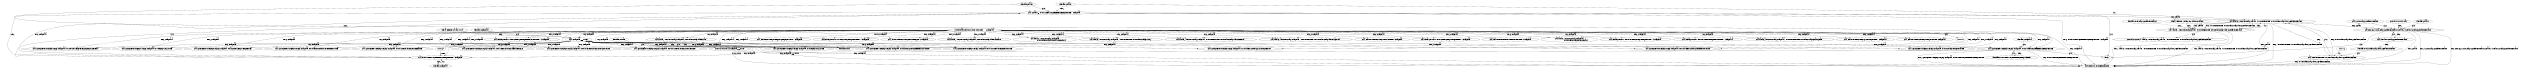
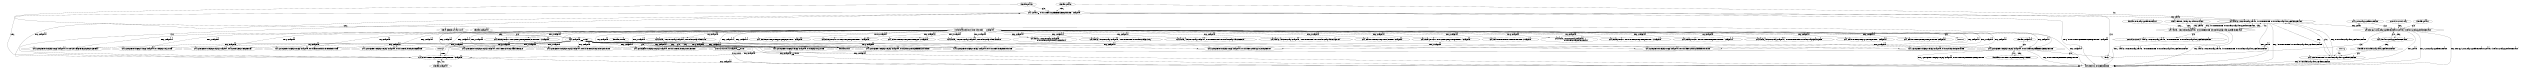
edge "(MethodParameterIn,OMX_IN OMX_PTR        configData)" -> "(Call,configData == NULL)": now "(MethodParameterIn,OMX_IN OMX_PTR        configData)" -> "(Identifier,NULL)"
edge "(Call,(OMX_VIDEO_VP8REFERENCEFRAMETYPE*) configData)" -> "(MethodReturn,OMX_ERRORTYPE)": added, label "DDG: configData"
